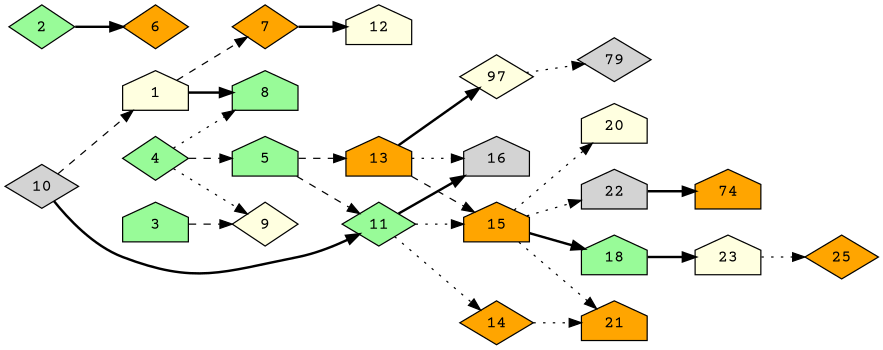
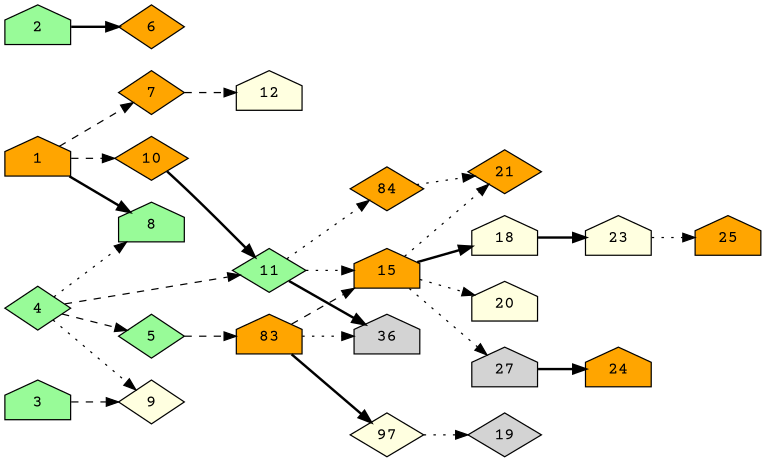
node "2": shape diamond -> house
edge "7" -> "12": style bold -> dashed
node "79": label "79" -> "19"
node "1": fillcolor lightyellow -> orange
edge "10" -> "1": reversed
node "5": shape house -> diamond
node "13": label "13" -> "83"
node "16": label "16" -> "36"
node "10": fillcolor lightgrey -> orange
node "22": label "22" -> "27"
node "74": label "74" -> "24"
edge "5" -> "11": now "4" -> "11"
node "18": fillcolor palegreen -> lightyellow
node "25": shape diamond -> house
node "14": label "14" -> "84"
node "21": shape house -> diamond
